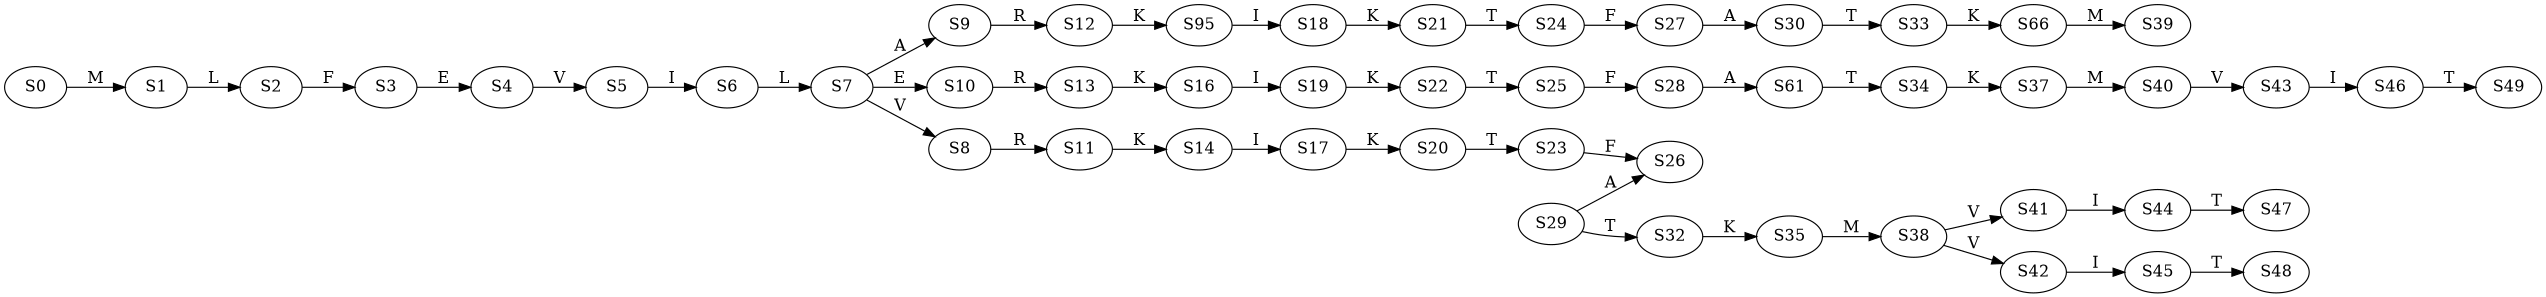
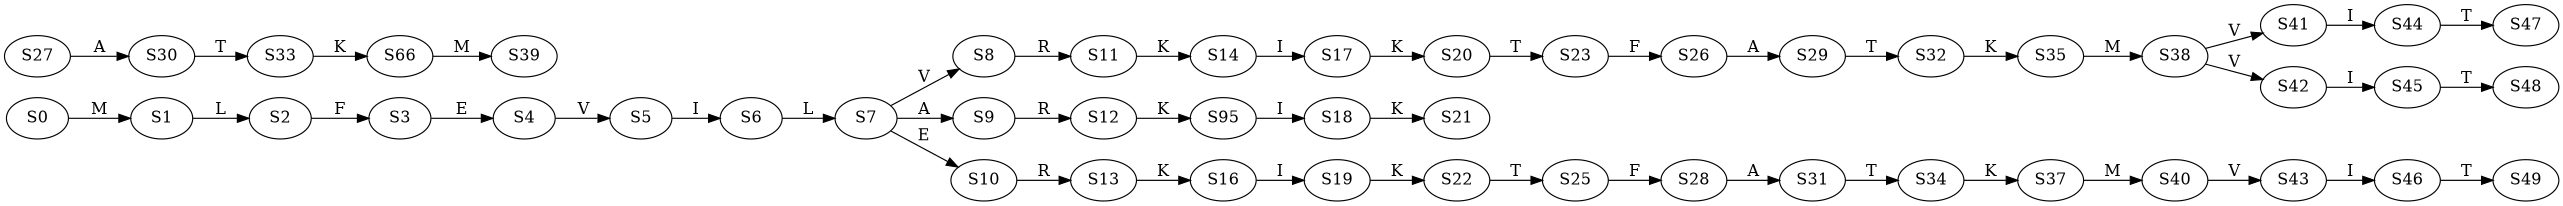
node "S24": removed
node "S61": label "S61" -> "S31"
edge "S29" -> "S26": reversed
